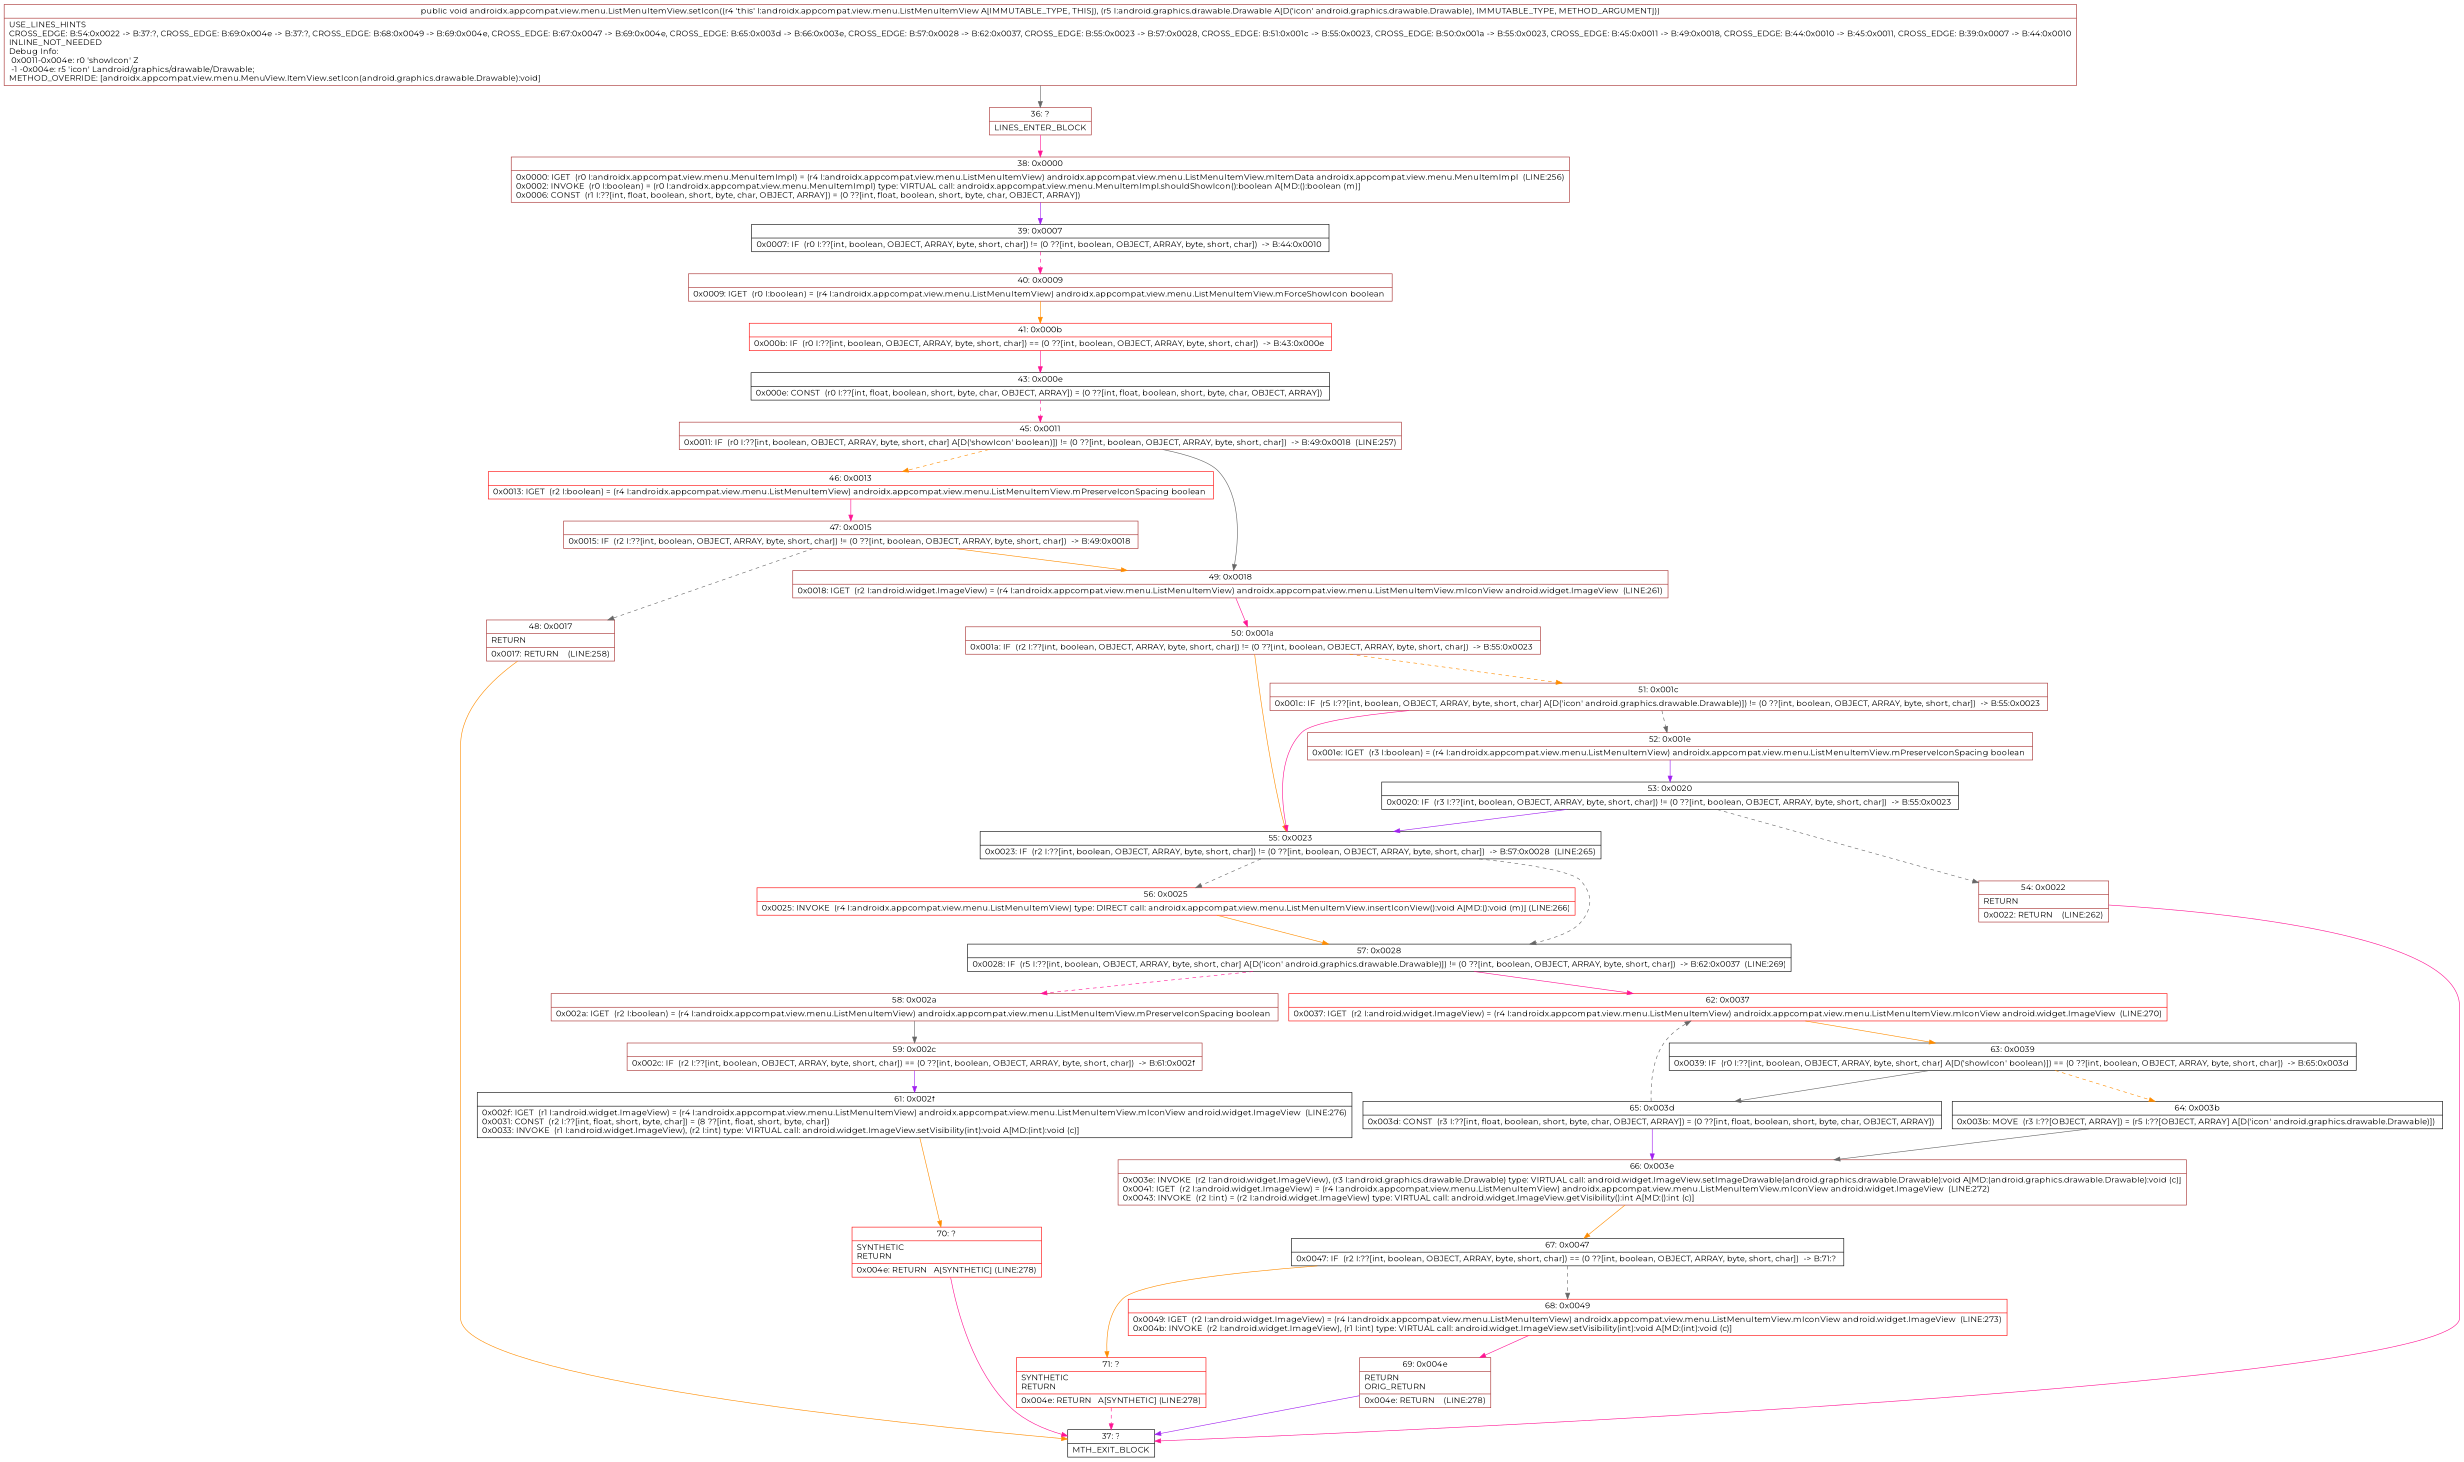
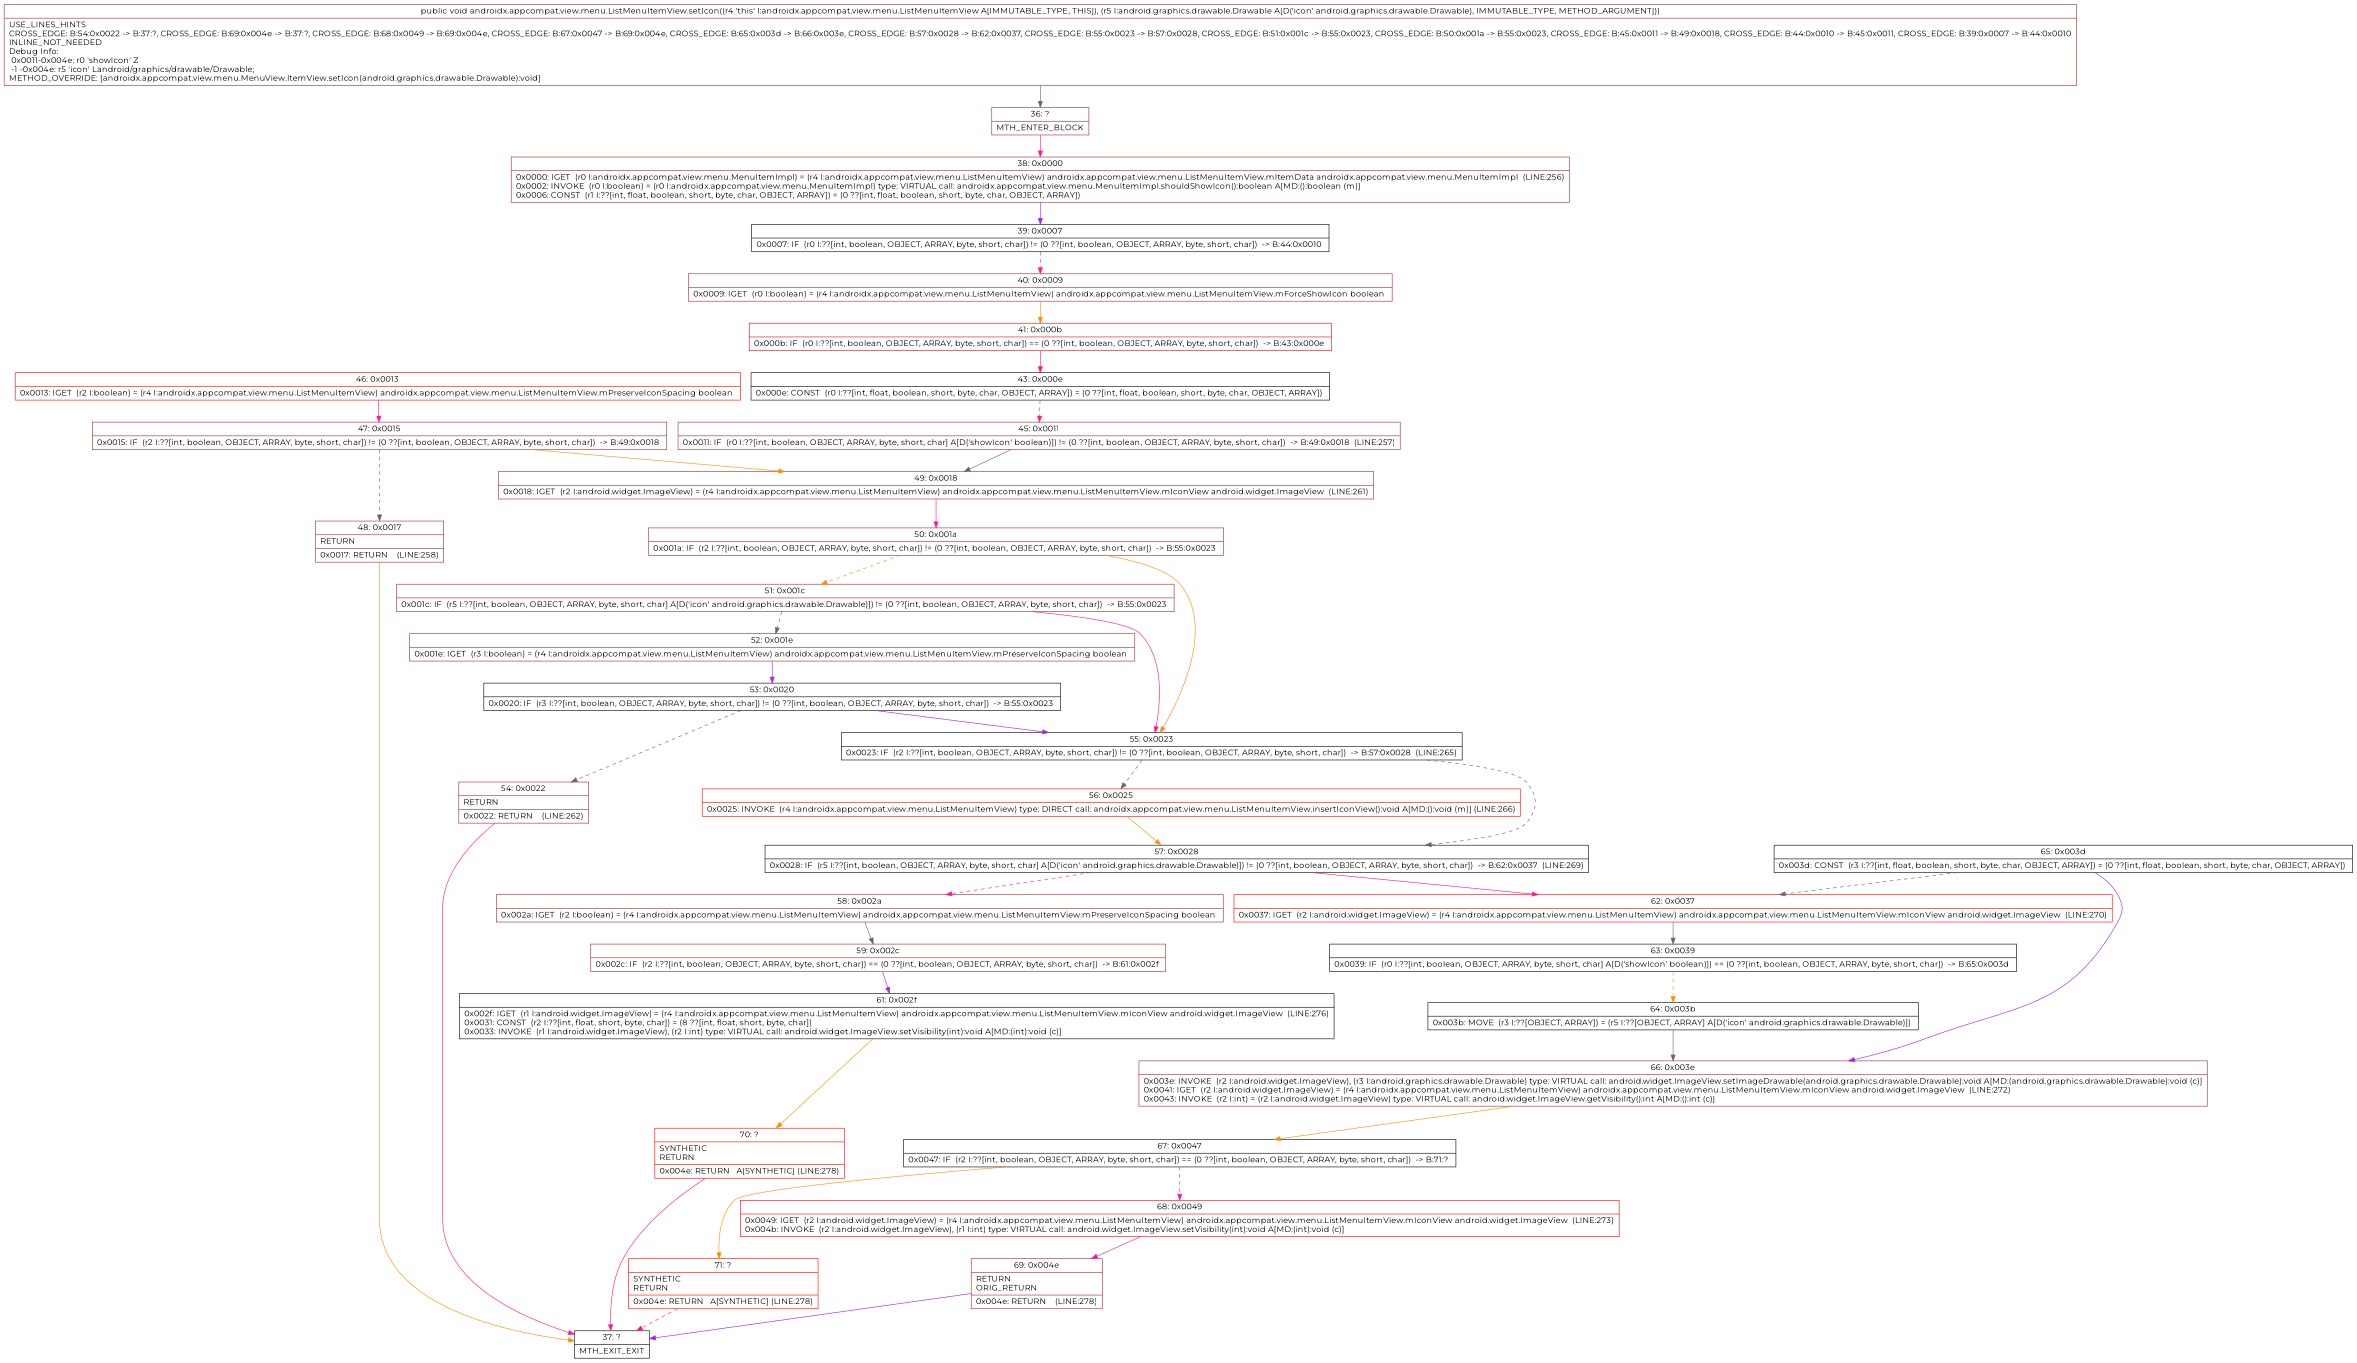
node "36: ?": text "LINES_ENTER_BLOCK" -> "MTH_ENTER_BLOCK"
edge "45: 0x0011" -> "46: 0x0013": removed
edge "62: 0x0037" -> "63: 0x0039": color darkorange -> gray40
edge "63: 0x0039" -> "65: 0x003d": removed
edge "67: 0x0047" -> "68: 0x0049": color gray40 -> deeppink
node "37: ?": text "MTH_EXIT_BLOCK" -> "MTH_EXIT_EXIT"
